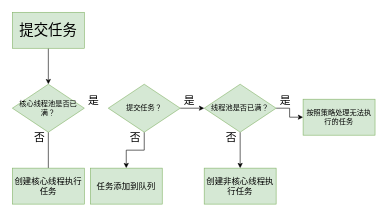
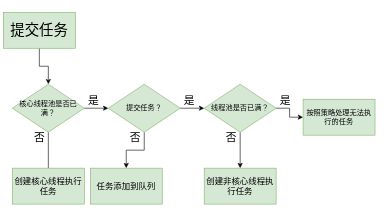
node "提交任务": moved (48, 30) -> (39, 30)
edge "核心线程池是否已满？" -> "提交任务？": added
